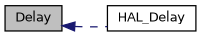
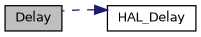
edge "HAL_Delay" -> "Delay": reversed
